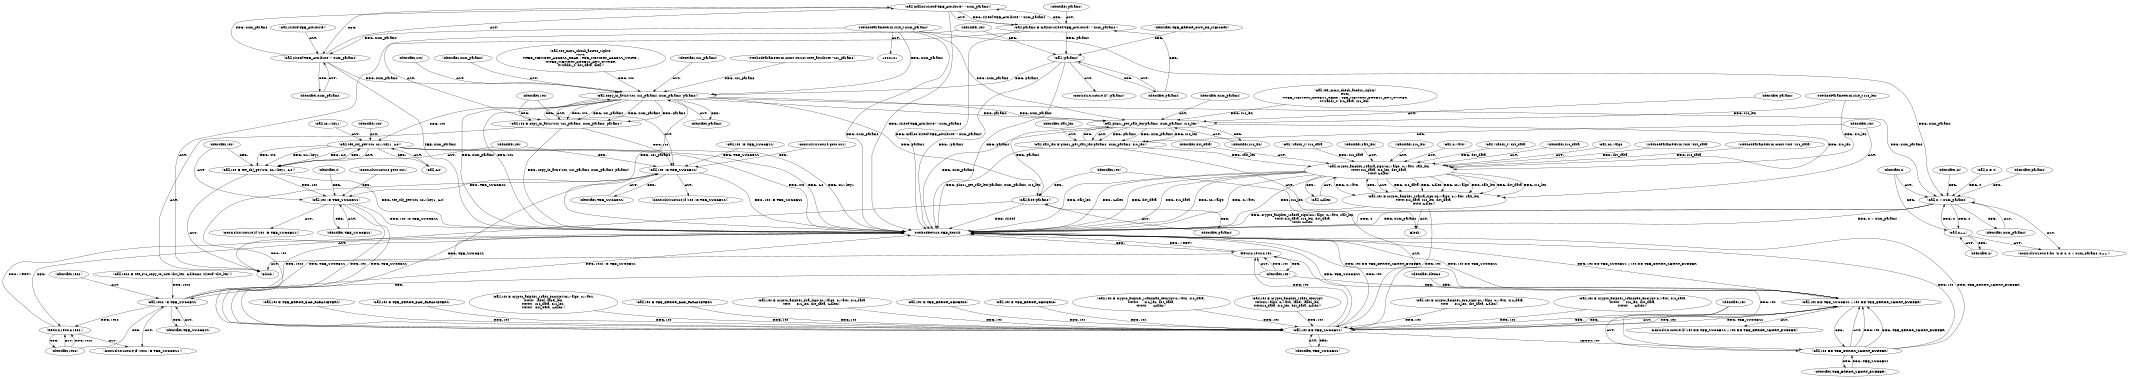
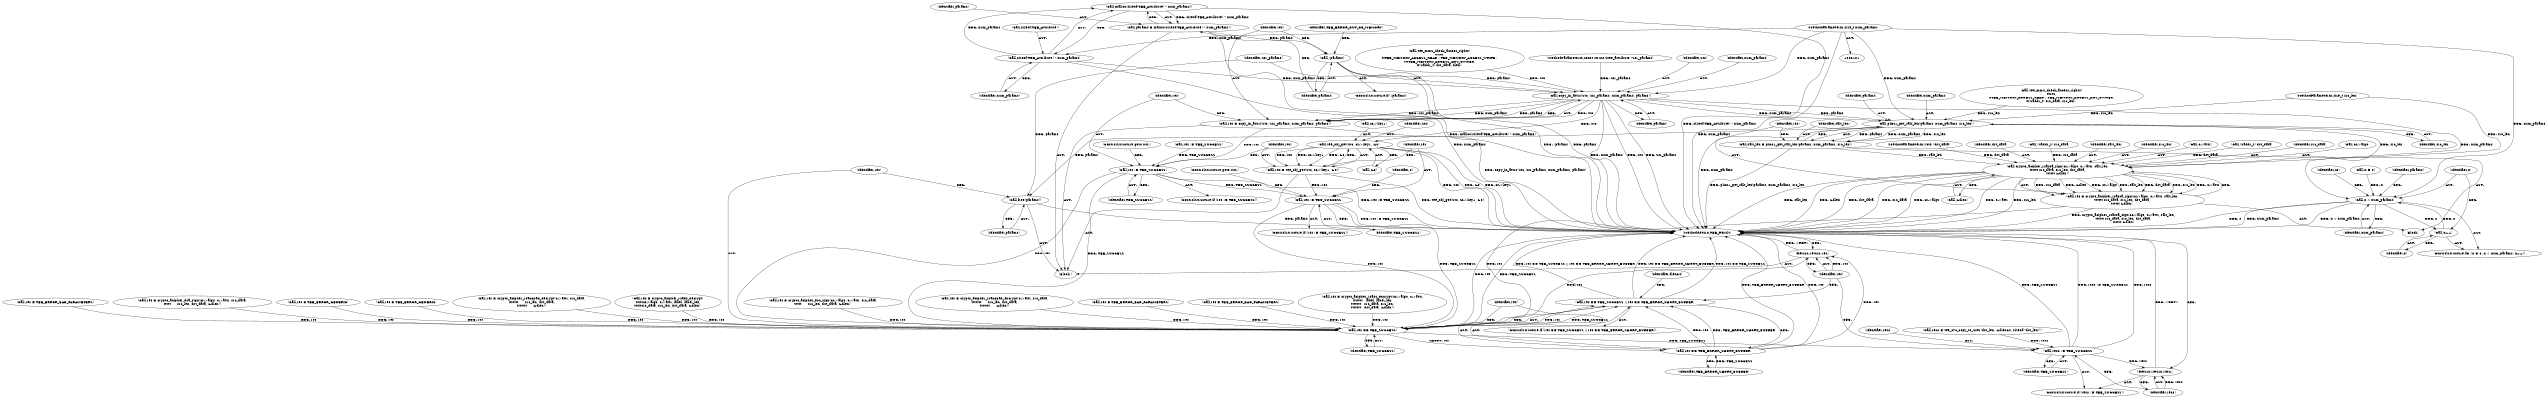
edge "(Call,copy_in_attrs(utc, usr_params, num_params, params))" -> "(Call,free(params))": now "(Identifier,usr_params)" -> "(Call,free(params))"
edge "(Call,sizeof(TEE_Attribute) * num_params)" -> "(MethodReturn,TEE_Result)": label "TEE: num_params" -> "DDG: num_params"
node "(MethodParameterIn,const void *src_data)": removed
edge "(Call,free(params))" -> "(MethodReturn,TEE_Result)": label "DDG: sizeof" -> "DDG: params"
edge "(Call,res == TEE_SUCCESS)" -> "(Call,res2 != TEE_SUCCESS)": added, label "DDG: TEE_SUCCESS"
